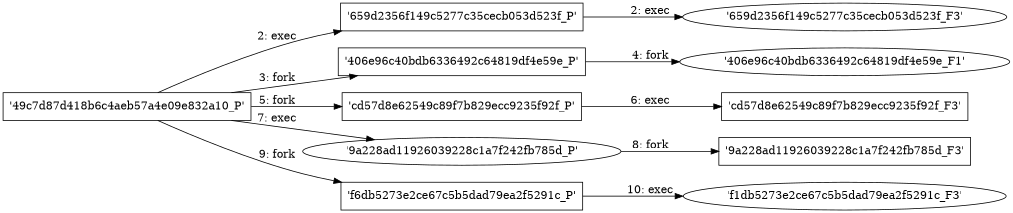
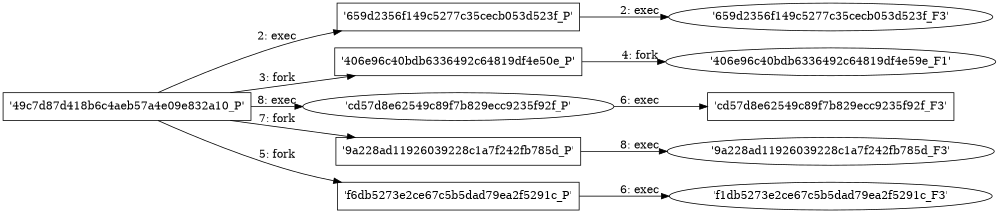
node "'406e96c40bdb6336492c64819df4e59e_P'": label "'406e96c40bdb6336492c64819df4e59e_P'" -> "'406e96c40bdb6336492c64819df4e50e_P'"
edge "'49c7d87d418b6c4aeb57a4e09e832a10_P'" -> "'cd57d8e62549c89f7b829ecc9235f92f_P'": label "5: fork" -> "8: exec"
node "'cd57d8e62549c89f7b829ecc9235f92f_P'": shape box -> ellipse
edge "'49c7d87d418b6c4aeb57a4e09e832a10_P'" -> "'9a228ad11926039228c1a7f242fb785d_P'": label "7: exec" -> "7: fork"
edge "'9a228ad11926039228c1a7f242fb785d_P'" -> "'9a228ad11926039228c1a7f242fb785d_F3'": label "8: fork" -> "8: exec"
node "'9a228ad11926039228c1a7f242fb785d_P'": shape ellipse -> box
node "'9a228ad11926039228c1a7f242fb785d_F3'": shape box -> ellipse
edge "'49c7d87d418b6c4aeb57a4e09e832a10_P'" -> "'f6db5273e2ce67c5b5dad79ea2f5291c_P'": label "9: fork" -> "5: fork"
edge "'f6db5273e2ce67c5b5dad79ea2f5291c_P'" -> "'f1db5273e2ce67c5b5dad79ea2f5291c_F3'": label "10: exec" -> "6: exec"
